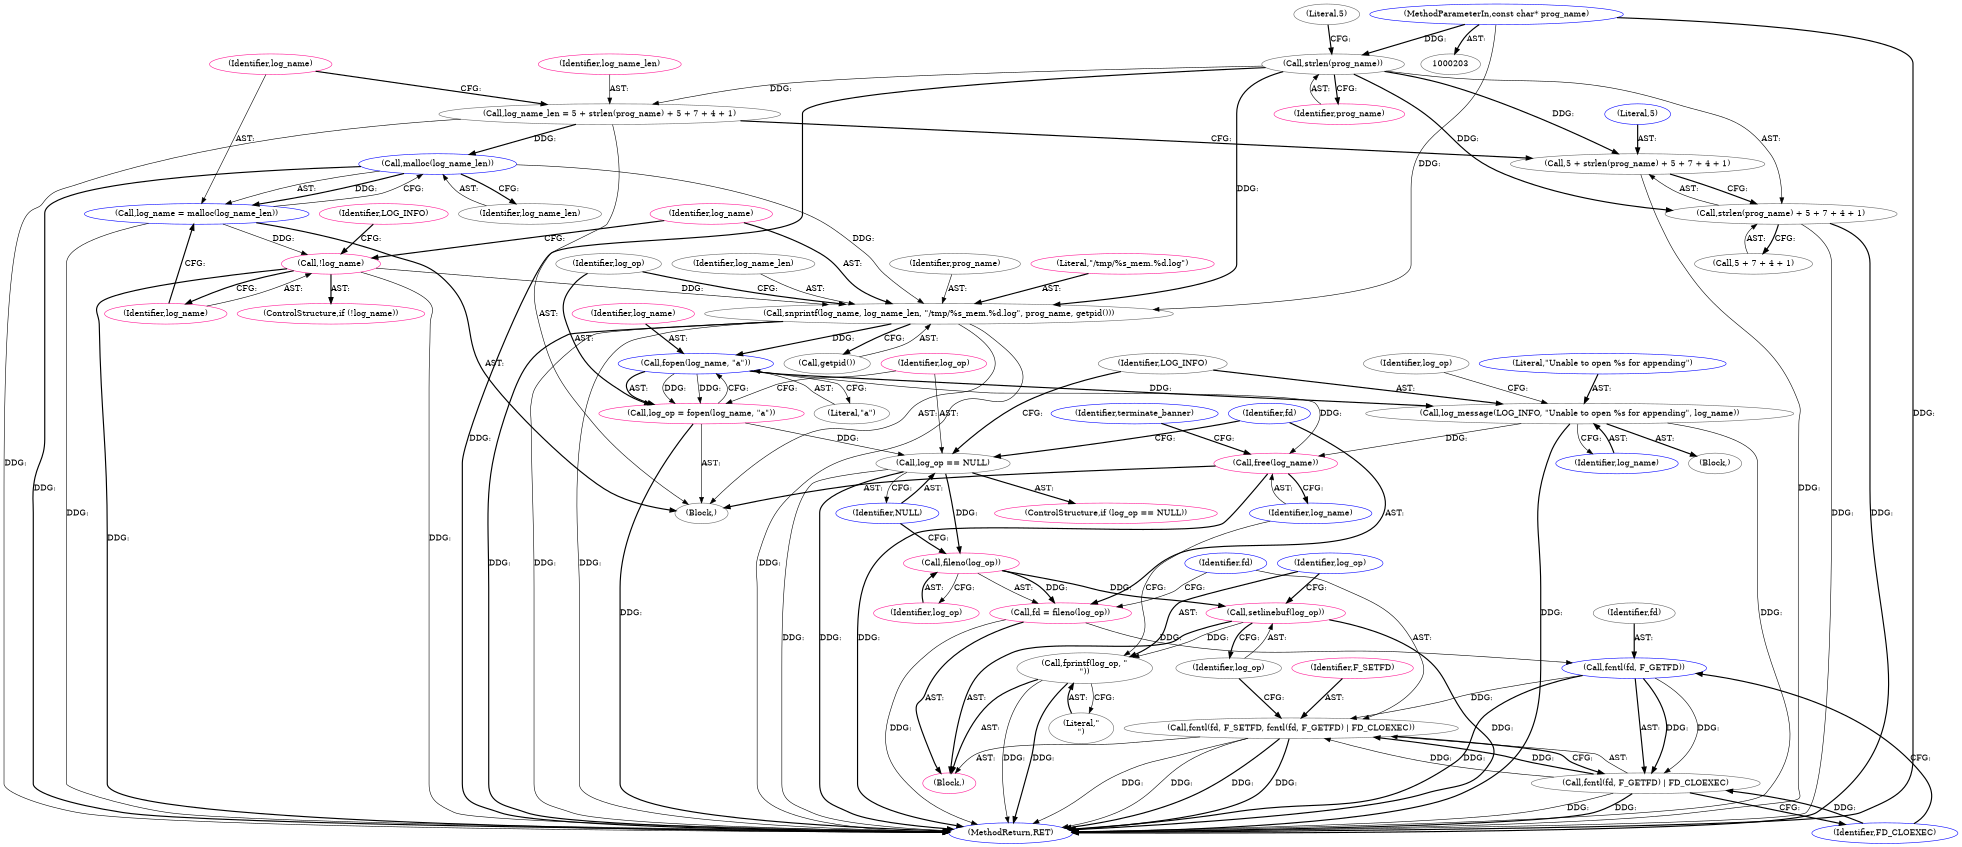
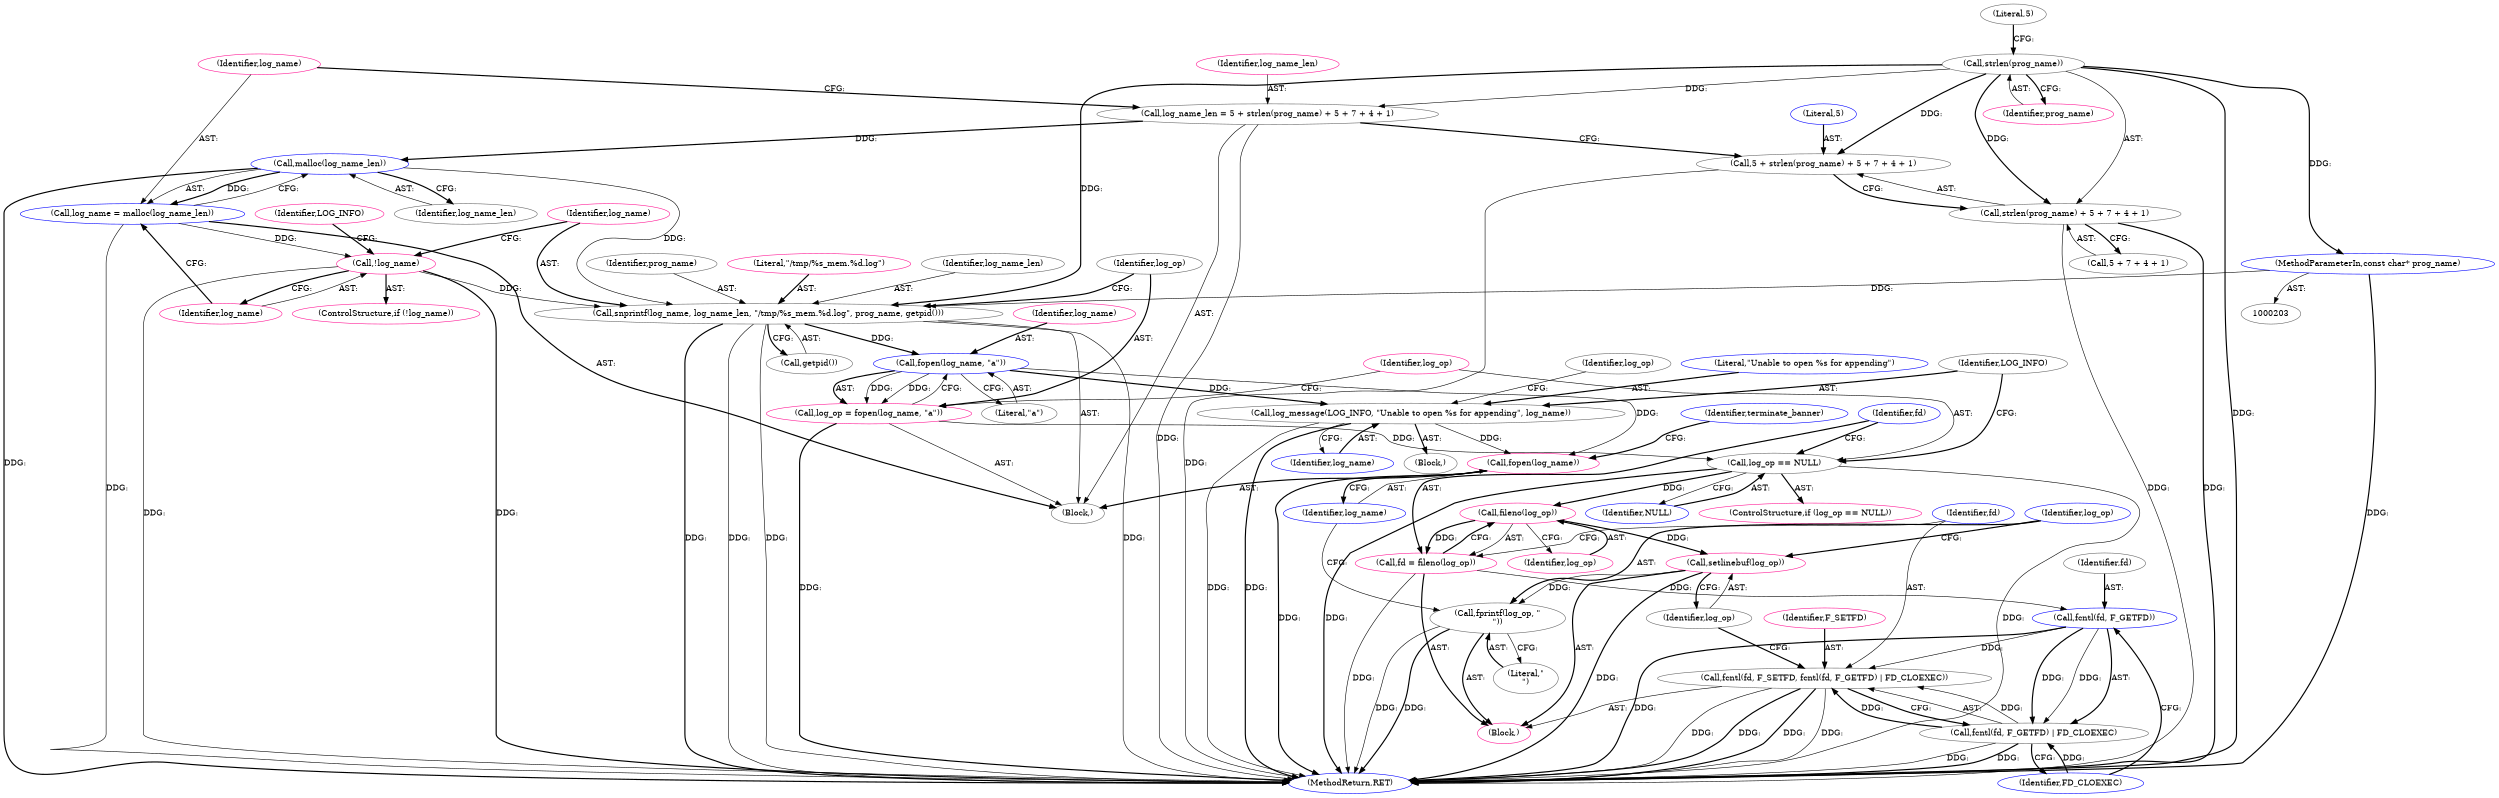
edge "(MethodParameterIn,const char* prog_name)" -> "1000203": style bold -> solid
edge "(MethodParameterIn,const char* prog_name)" -> "(Call,strlen(prog_name))": reversed
node "(Call,free(log_name))": label "(Call,free(log_name))" -> "(Call,fopen(log_name))"
edge "(Identifier,NULL)" -> "(Call,fileno(log_op))": now "(Call,fd = fileno(log_op))" -> "(Call,fileno(log_op))"
